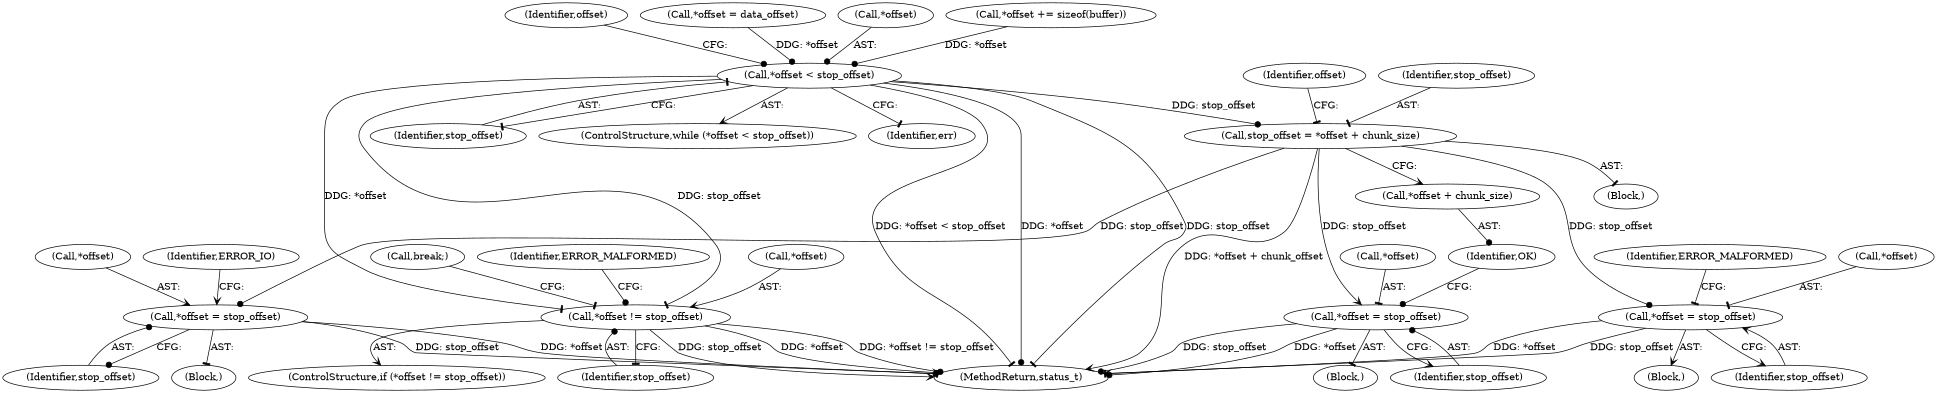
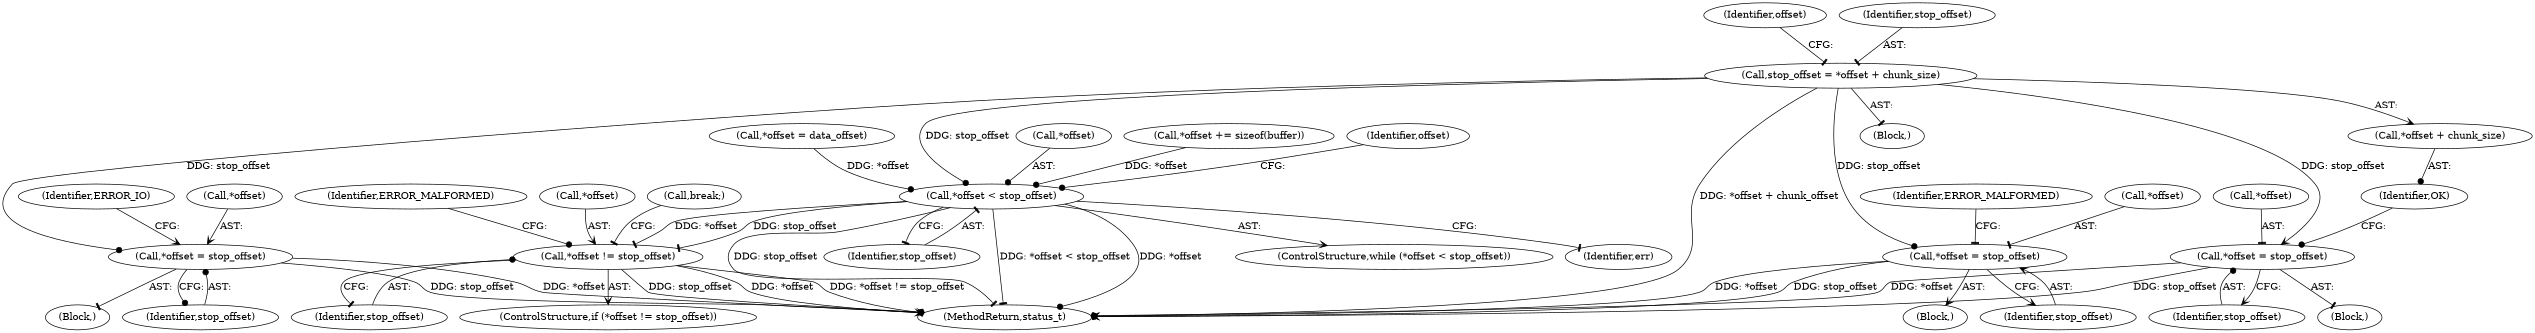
edge "(Call,*offset < stop_offset)" -> "(Call,stop_offset = *offset + chunk_size)": reversed
edge "(Call,stop_offset = *offset + chunk_size)" -> "(Call,*offset + chunk_size)": label "CFG: " -> "AST: "
